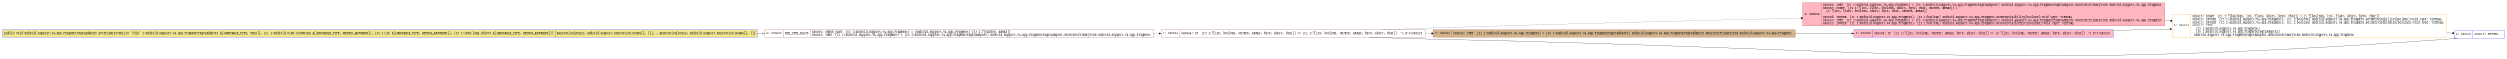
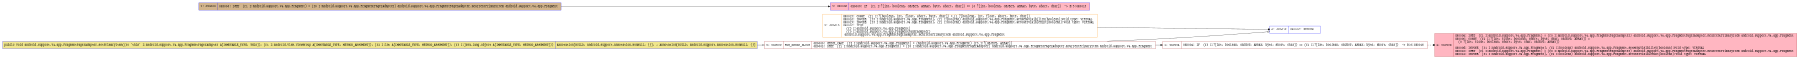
edge "4: 0x000a" -> "5: 0x0015": removed
edge "3: 0x0008" -> "5: 0x0015": removed
node "0: 0x0000": text "MTH_IGET_BLOCK" -> "MTH_ENTER_BLOCK"
edge "0: 0x0000" -> "1: 0x0004": style dashed -> solid
edge "1: 0x0004" -> "2: 0x0006": removed
node "2: 0x0006": color brown -> blue
edge "1: 0x0004" -> "6: 0x001e": now "0: 0x0000" -> "6: 0x001e"
